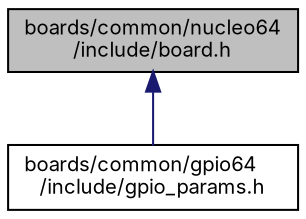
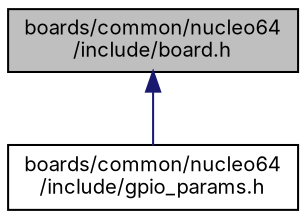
node "boards/common/gpio64 /include/gpio_params.h": label "boards/common/gpio64 /include/gpio_params.h" -> "boards/common/nucleo64 /include/gpio_params.h"
